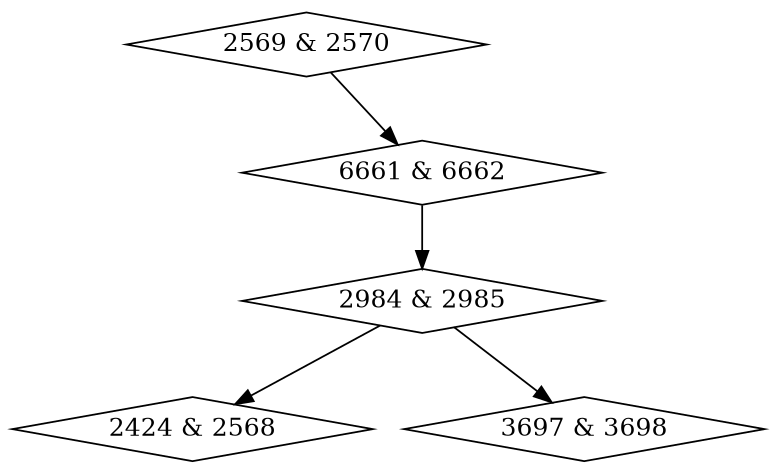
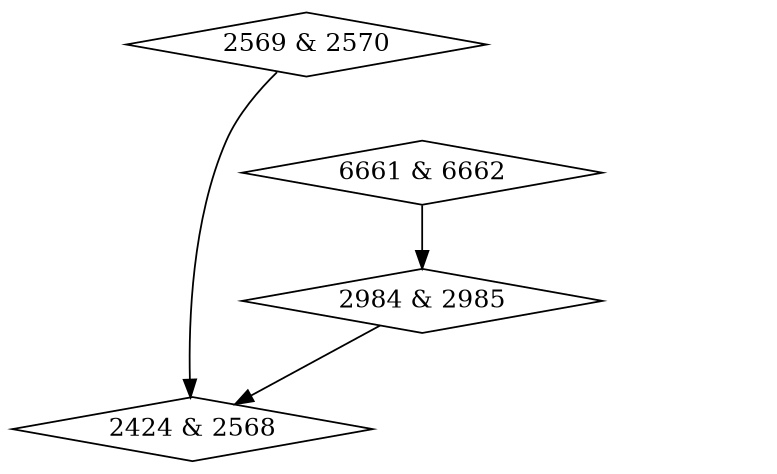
edge "2569 & 2570" -> "6661 & 6662": now "2569 & 2570" -> "2424 & 2568"
node "3697 & 3698": removed
